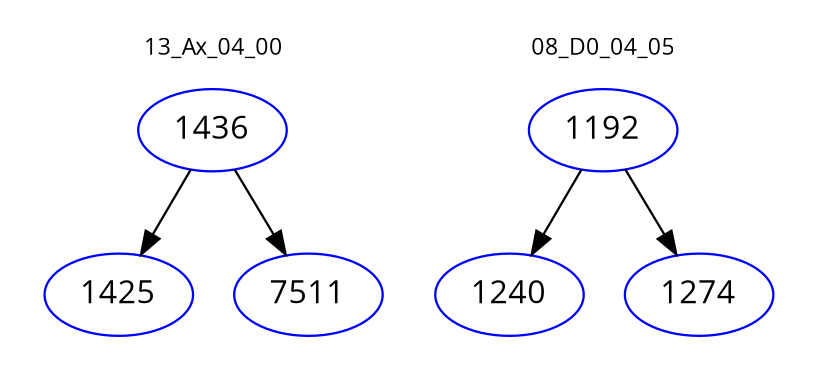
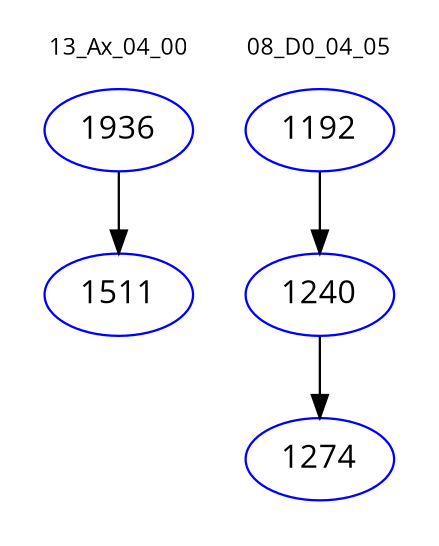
node "1436": label "1436" -> "1936"
edge "1192" -> "1274": now "1240" -> "1274"
node "1425": removed
node "7511": label "7511" -> "1511"
